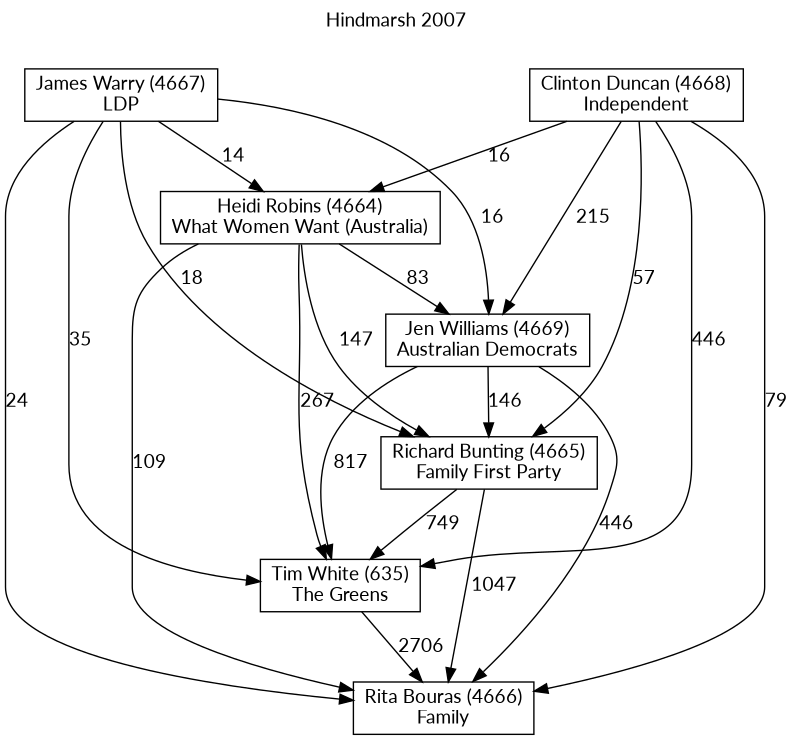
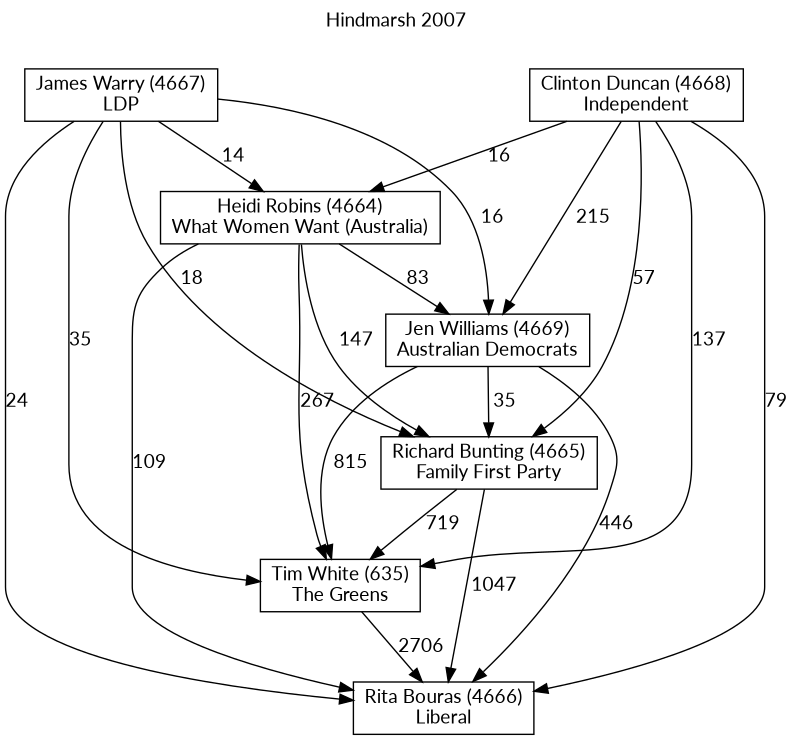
edge "Clinton Duncan (4668) Independent" -> "Tim White (635) The Greens": label "446" -> "137"
edge "Jen Williams (4669) Australian Democrats" -> "Richard Bunting (4665) Family First Party": label "146" -> "35"
edge "Jen Williams (4669) Australian Democrats" -> "Tim White (635) The Greens": label "817" -> "815"
edge "Richard Bunting (4665) Family First Party" -> "Tim White (635) The Greens": label "749" -> "719"
node "Rita Bouras (4666) Family": label "Rita Bouras (4666) Family" -> "Rita Bouras (4666) Liberal"
